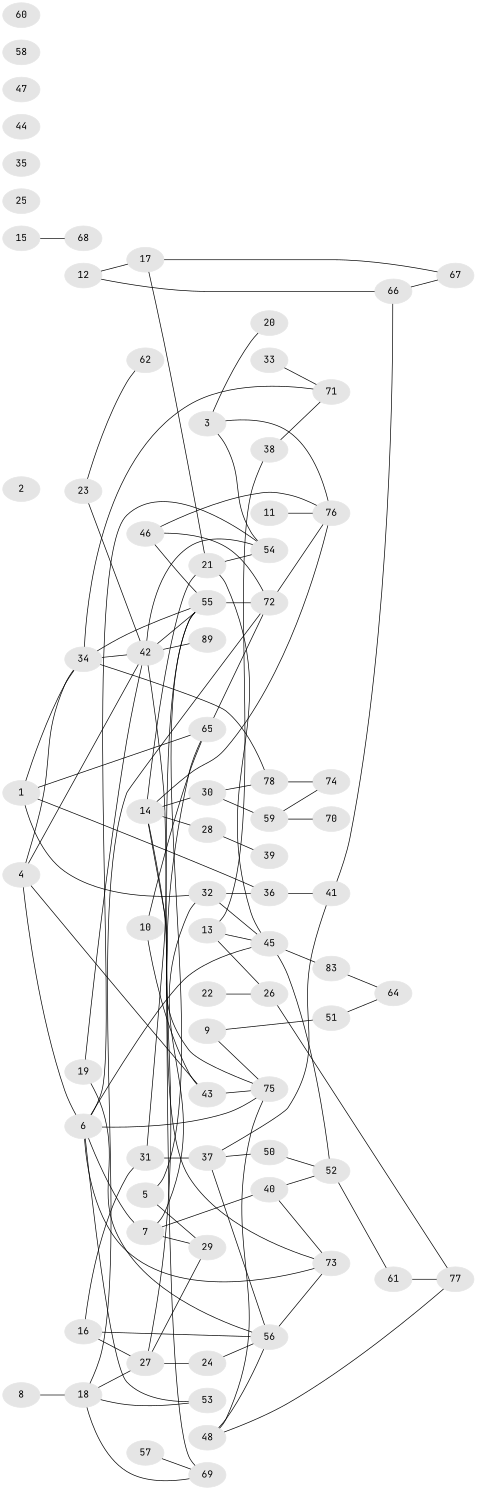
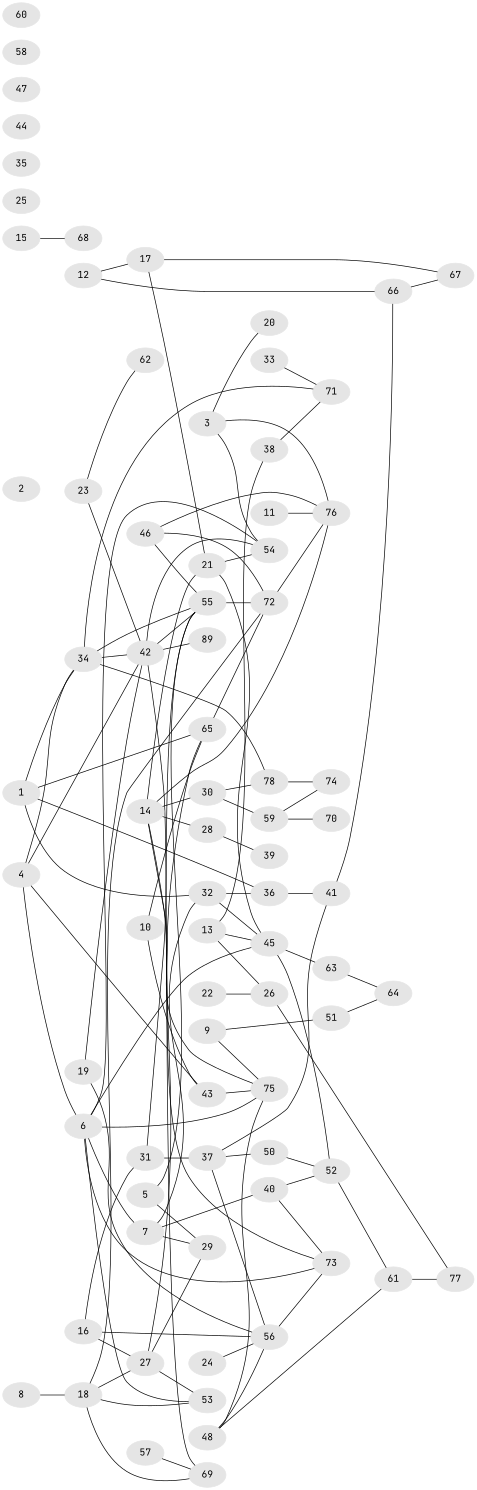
node "83": label "83" -> "63"
edge "27" -- "24": now "27" -- "53"
edge "77" -- "48": now "61" -- "48"
